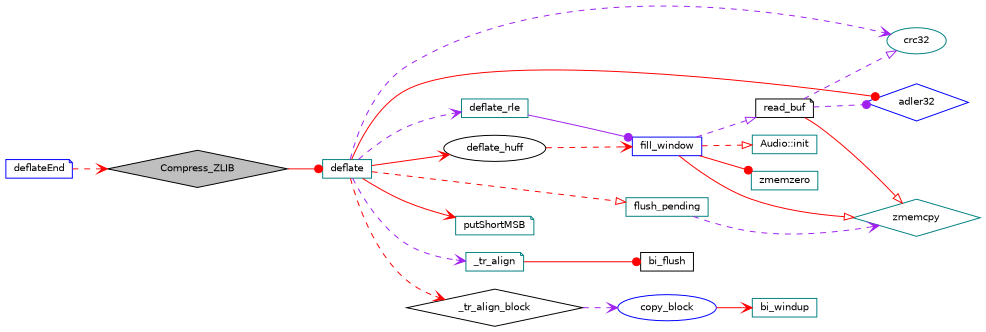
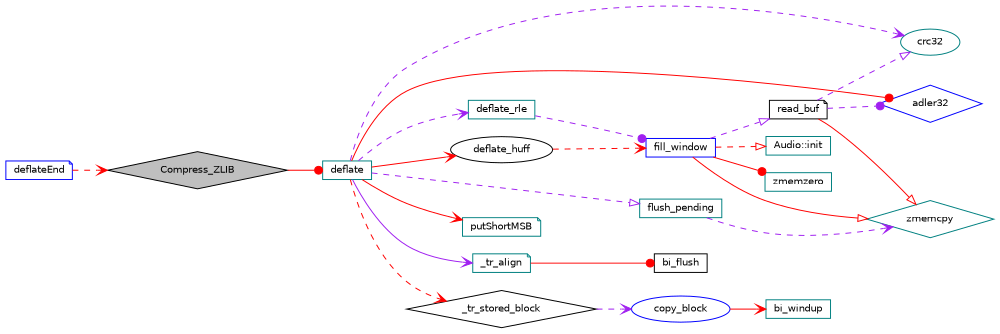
edge "deflate_rle" -> "fill_window": style solid -> dashed
edge "deflate" -> "flush_pending": color red -> purple
edge "deflate" -> "_tr_align": style dashed -> solid
node "_tr_align_block": label "_tr_align_block" -> "_tr_stored_block"
